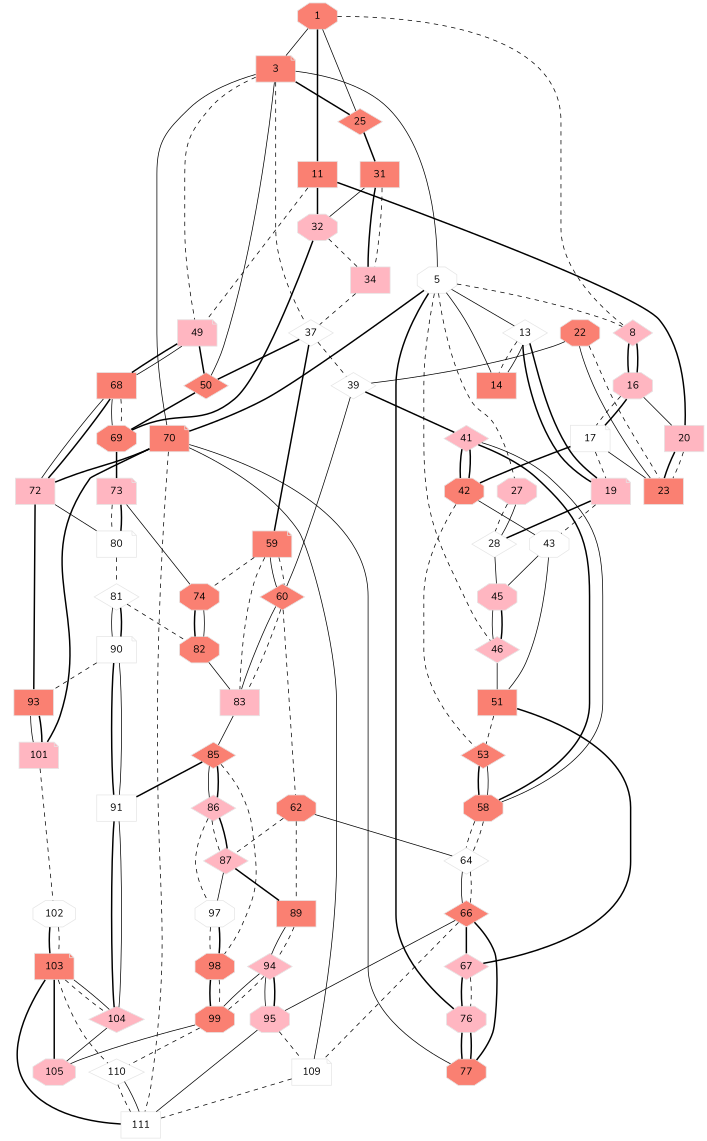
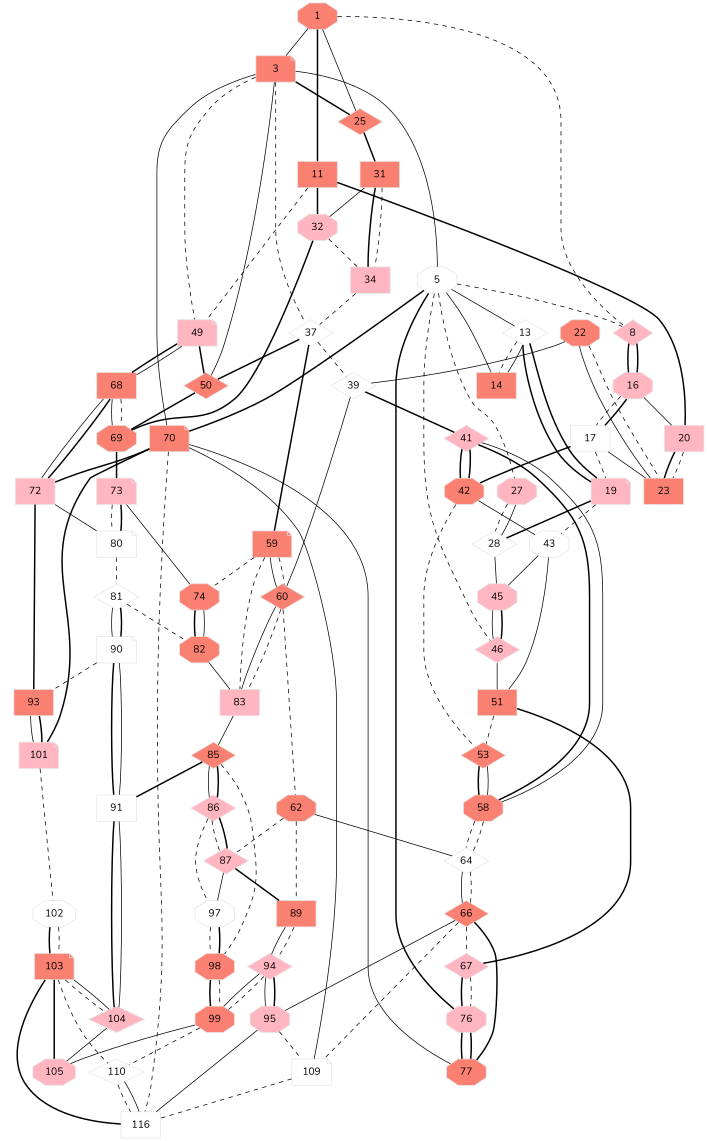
edge "66" -- "67": style bold -> dashed
node "111": label "111" -> "116"
